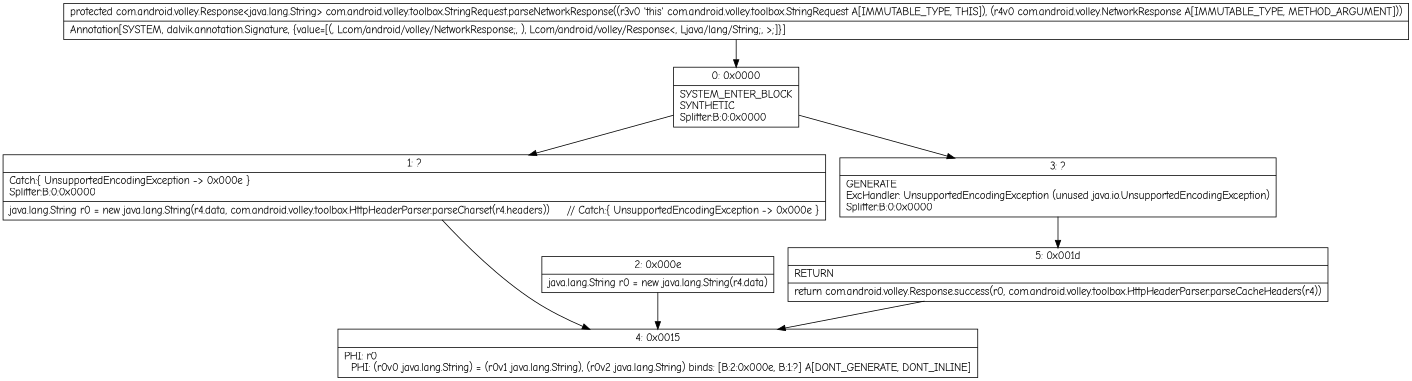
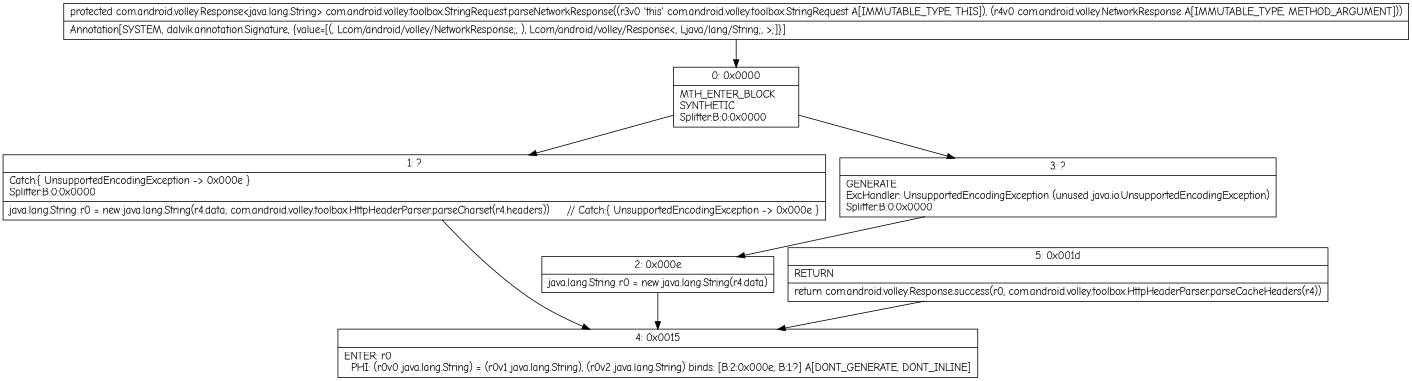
node "0: 0x0000": text "SYSTEM_ENTER_BLOCK" -> "MTH_ENTER_BLOCK"
edge "3: ?" -> "5: 0x001d": now "3: ?" -> "2: 0x000e"
node "4: 0x0015": text "PHI: r0" -> "ENTER: r0"
